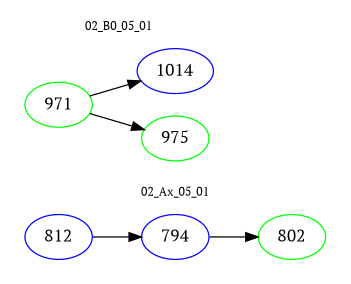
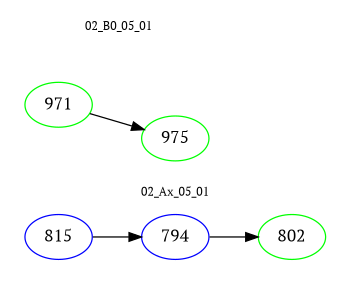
node "1014": removed
node "812": label "812" -> "815"
